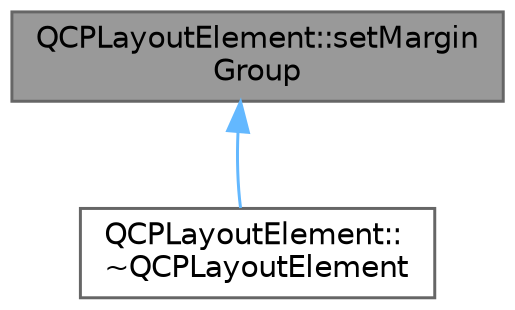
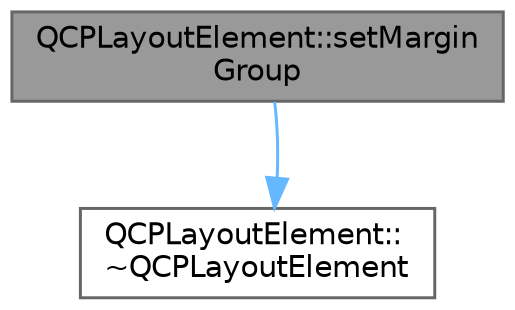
edge "QCPLayoutElement:: ~QCPLayoutElement" -> "QCPLayoutElement::setMargin Group": reversed
